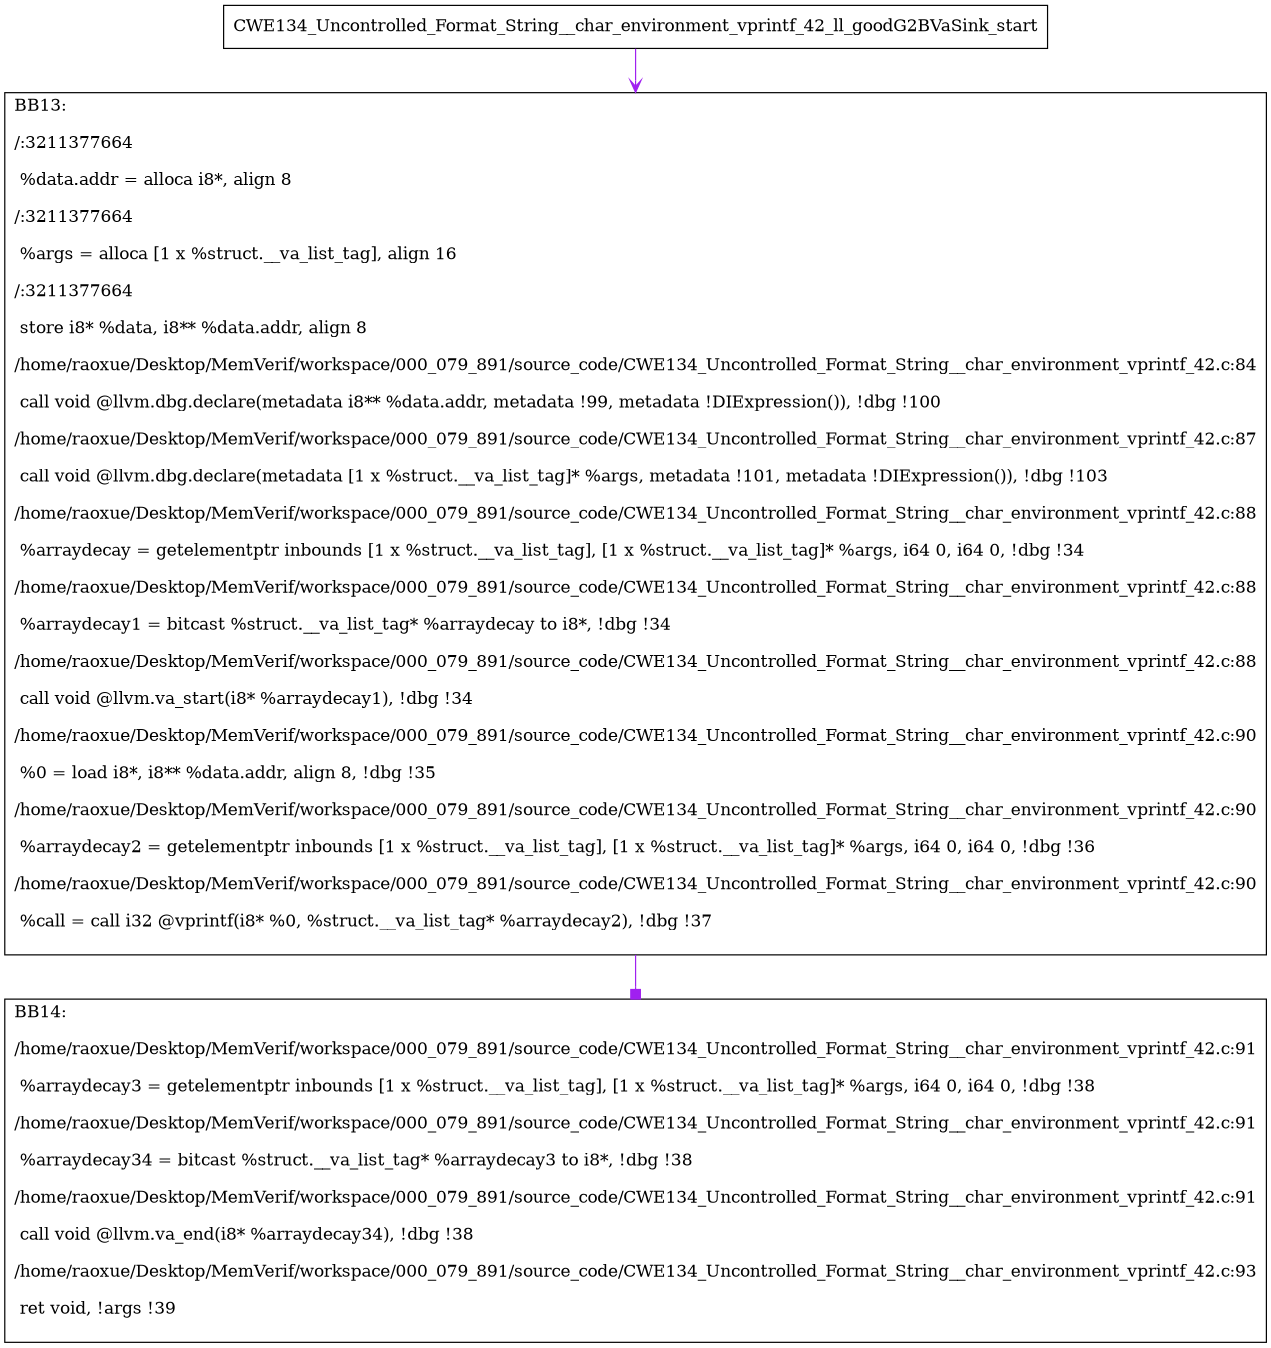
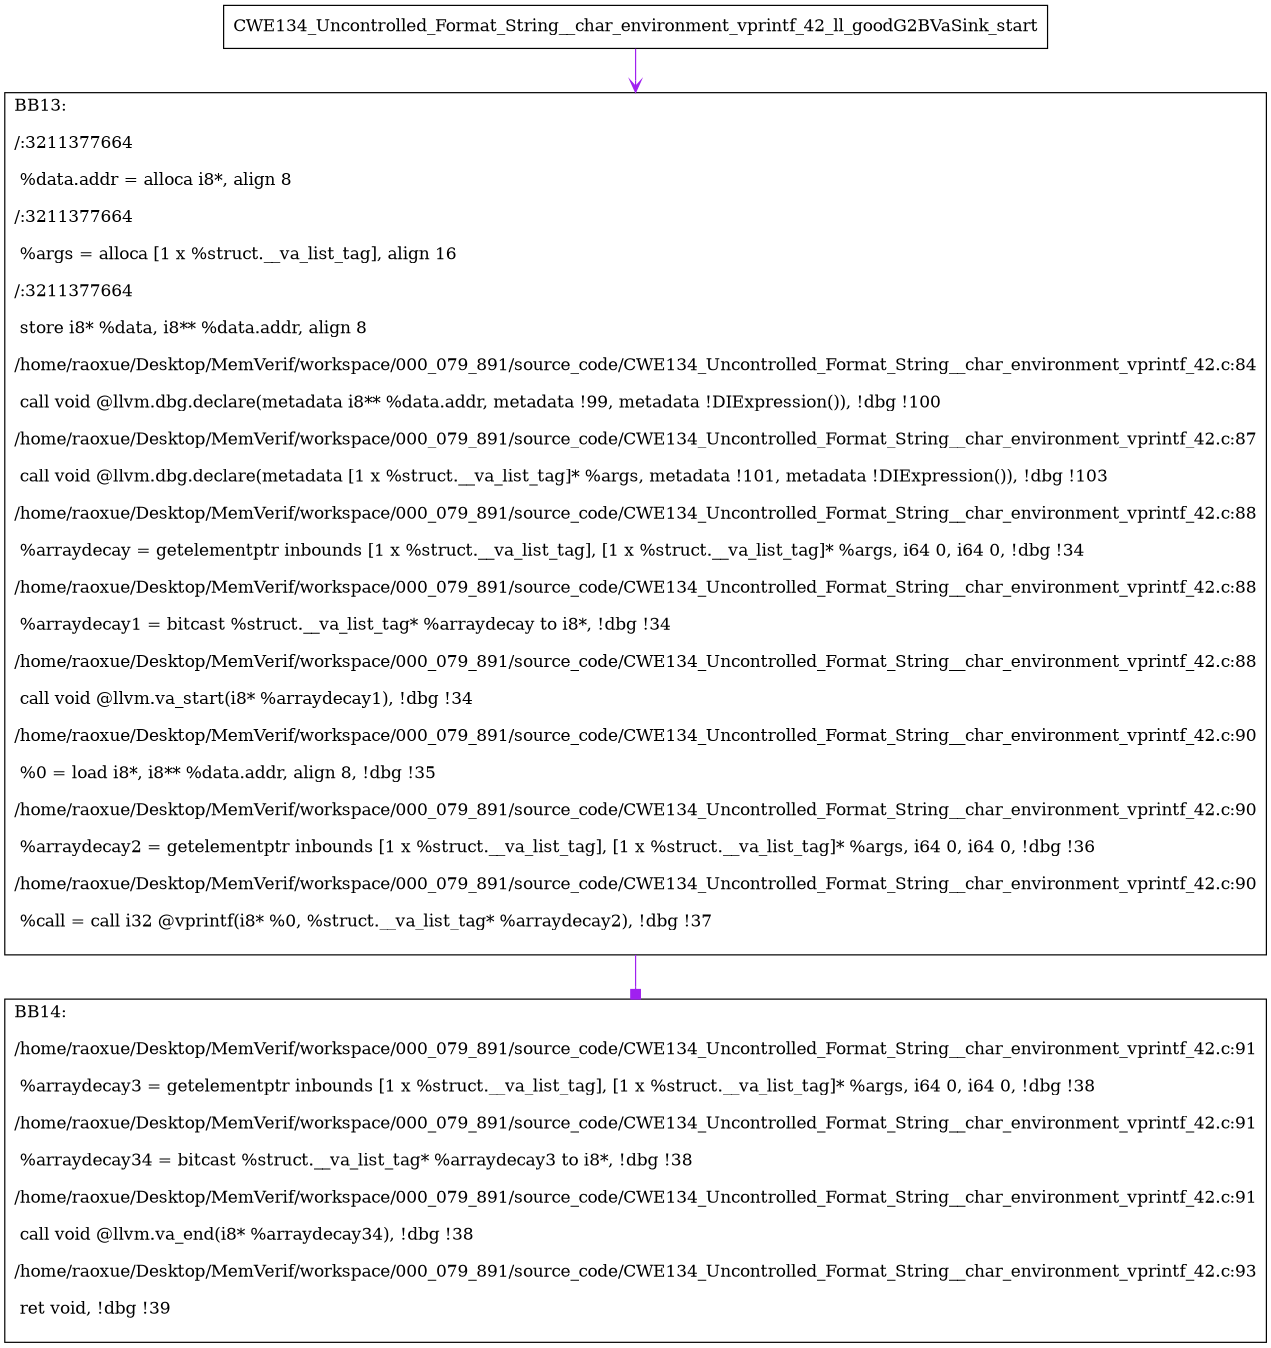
node "BB14:": text "ret void, !args !39" -> "ret void, !dbg !39"
